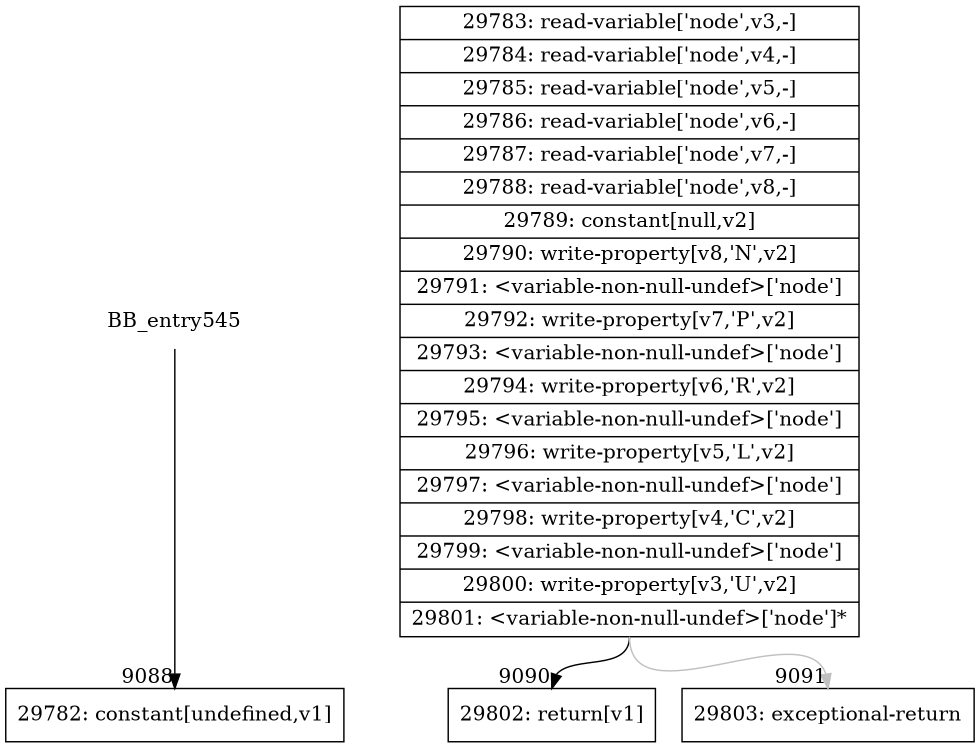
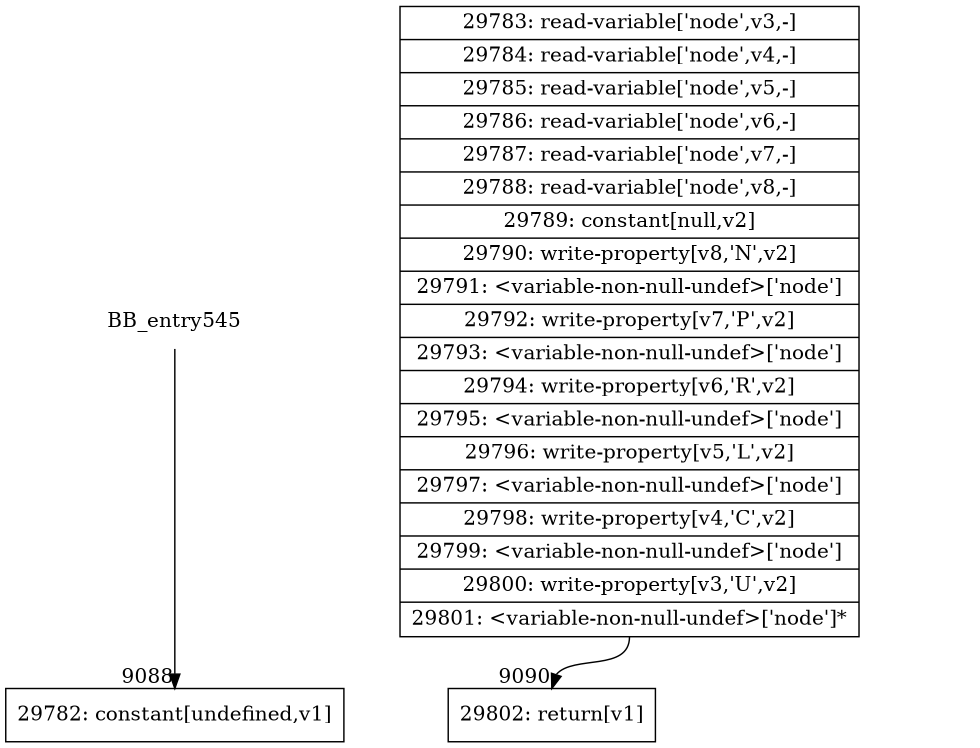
node "29803: exceptional-return": removed
